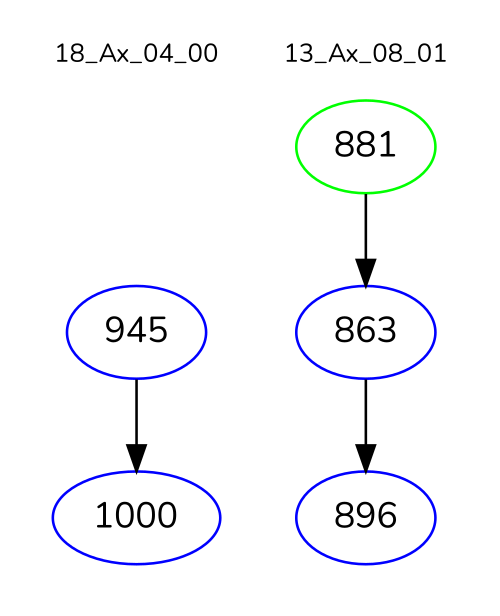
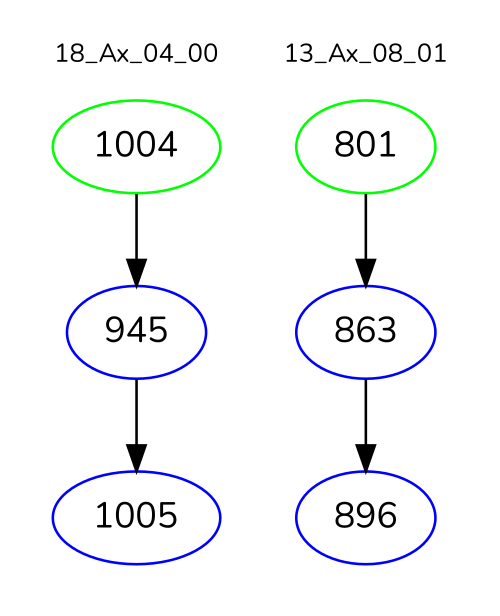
node "1004": added
node "881": label "881" -> "801"
node "1000": label "1000" -> "1005"
